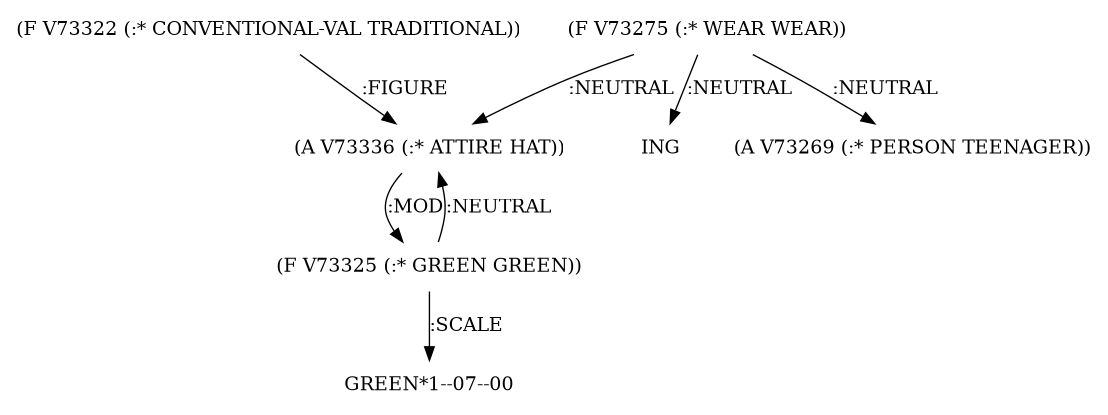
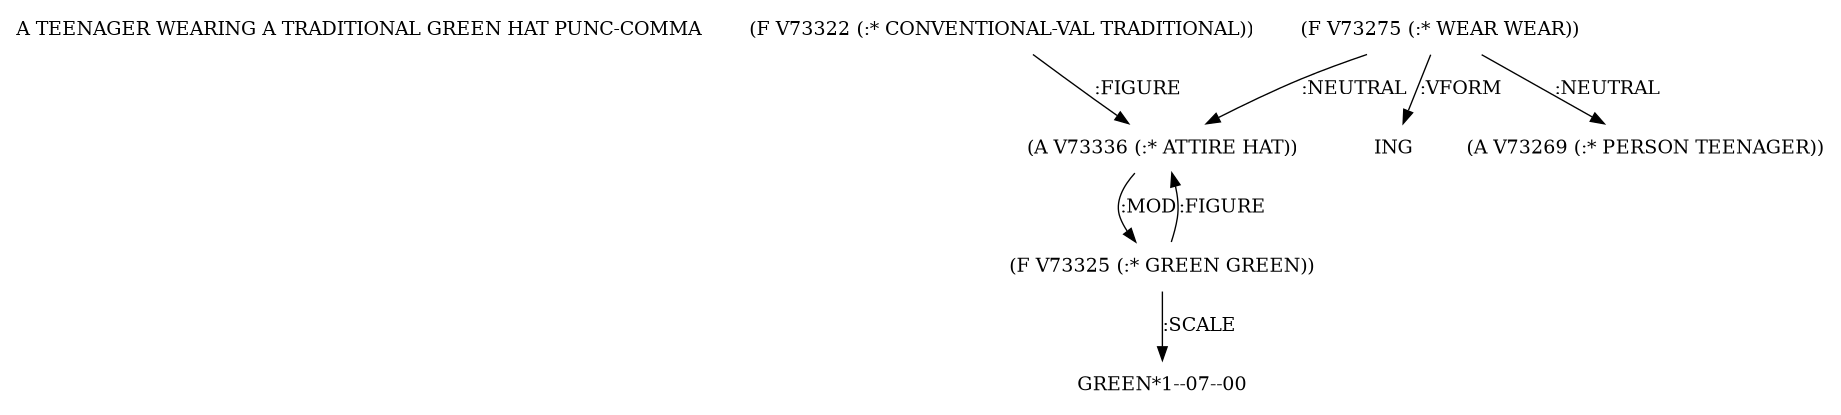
node "A TEENAGER WEARING A TRADITIONAL GREEN HAT PUNC-COMMA": added
edge "(F V73275 (:* WEAR WEAR))" -> "ING": label ":NEUTRAL" -> ":VFORM"
edge "(F V73325 (:* GREEN GREEN))" -> "(A V73336 (:* ATTIRE HAT))": label ":NEUTRAL" -> ":FIGURE"
